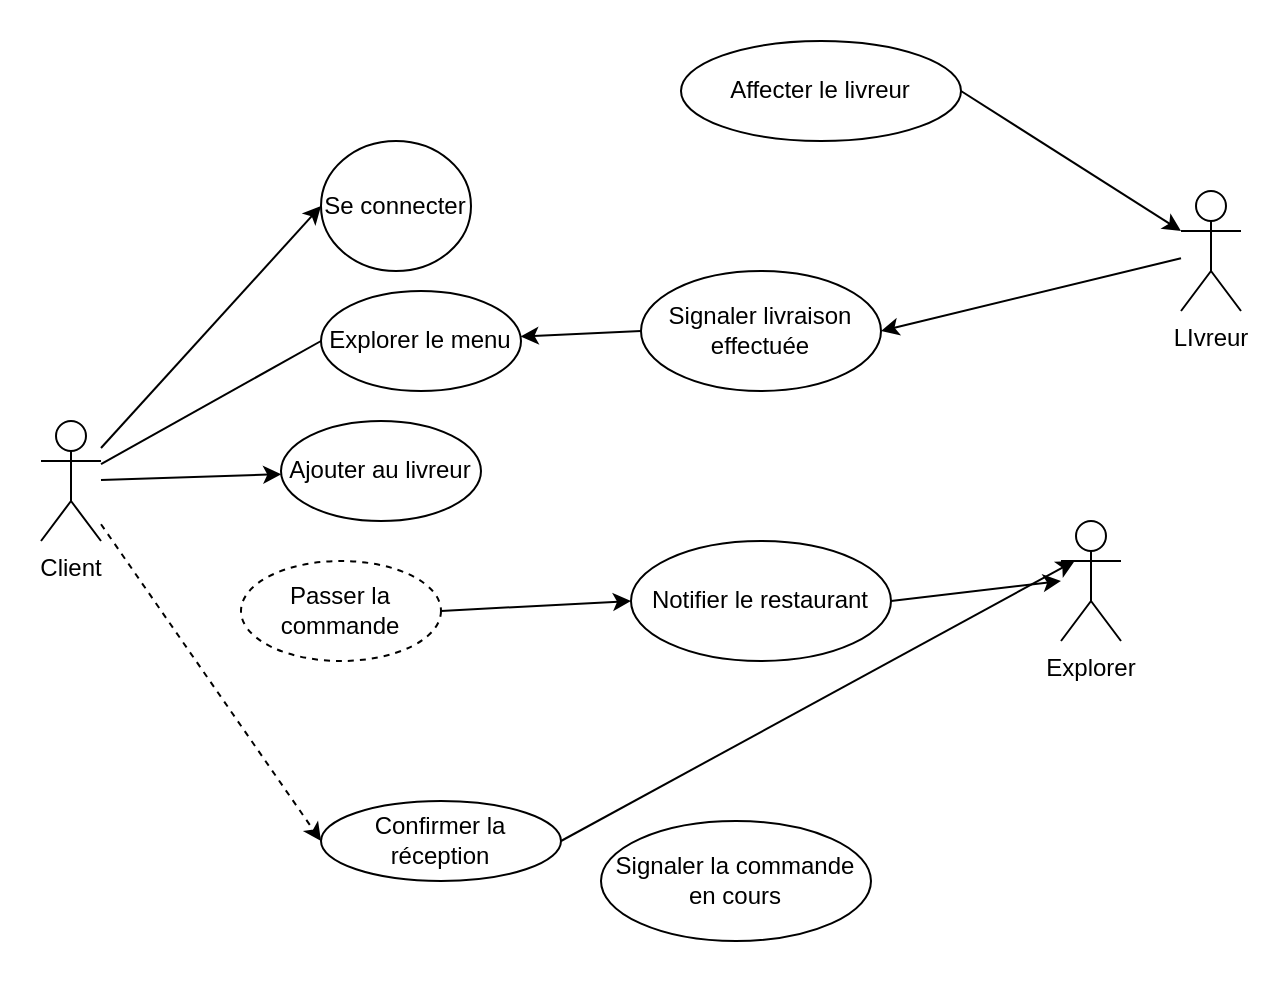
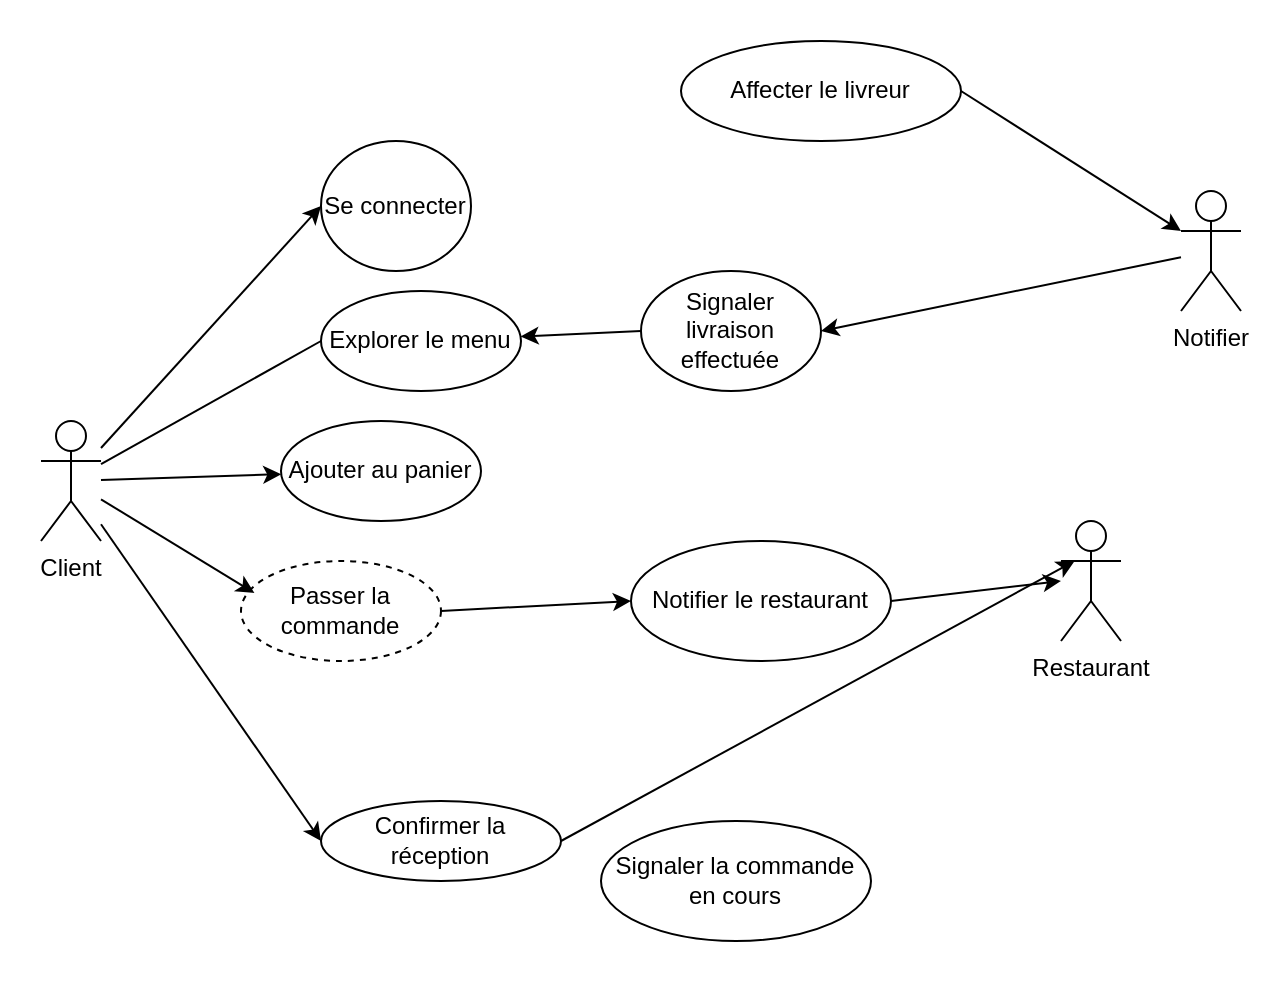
node "Signaler livraison effectuée": size 240x120 -> 180x120
node "LIvreur": label "LIvreur" -> "Notifier"
node "Ajouter au livreur": label "Ajouter au livreur" -> "Ajouter au panier"
edge "Client" -> "Passer la commande": added
node "Explorer": label "Explorer" -> "Restaurant"
edge "Client" -> "Confirmer la réception": style dashed -> solid
